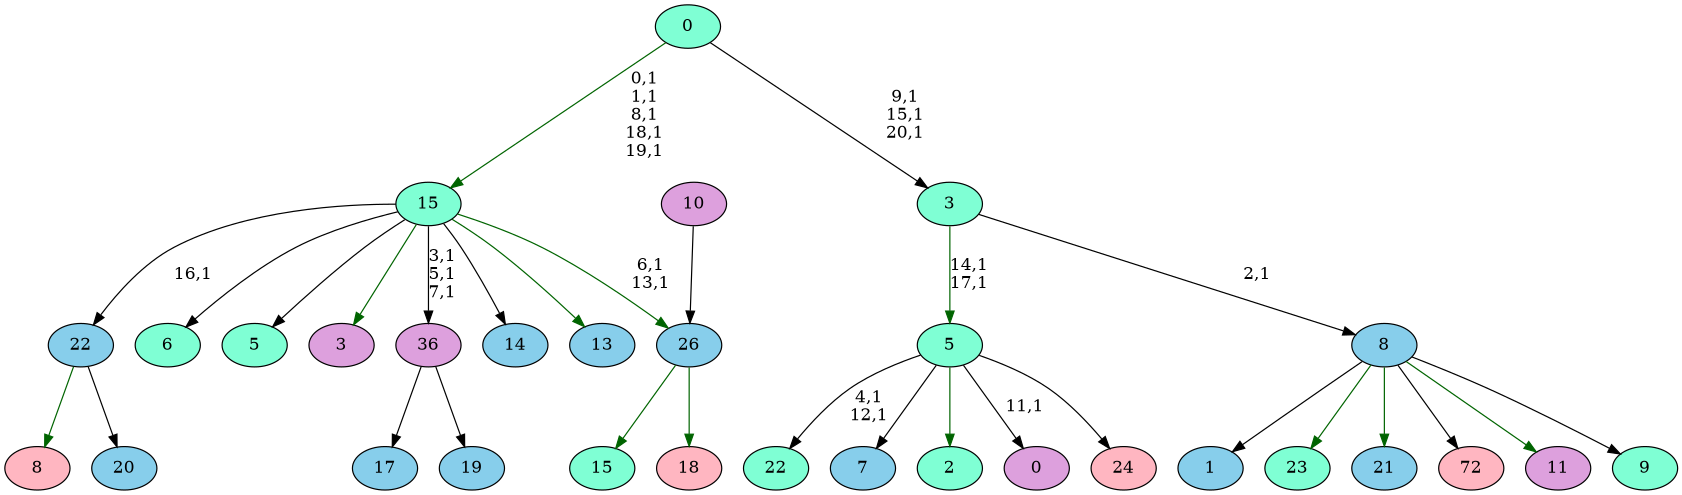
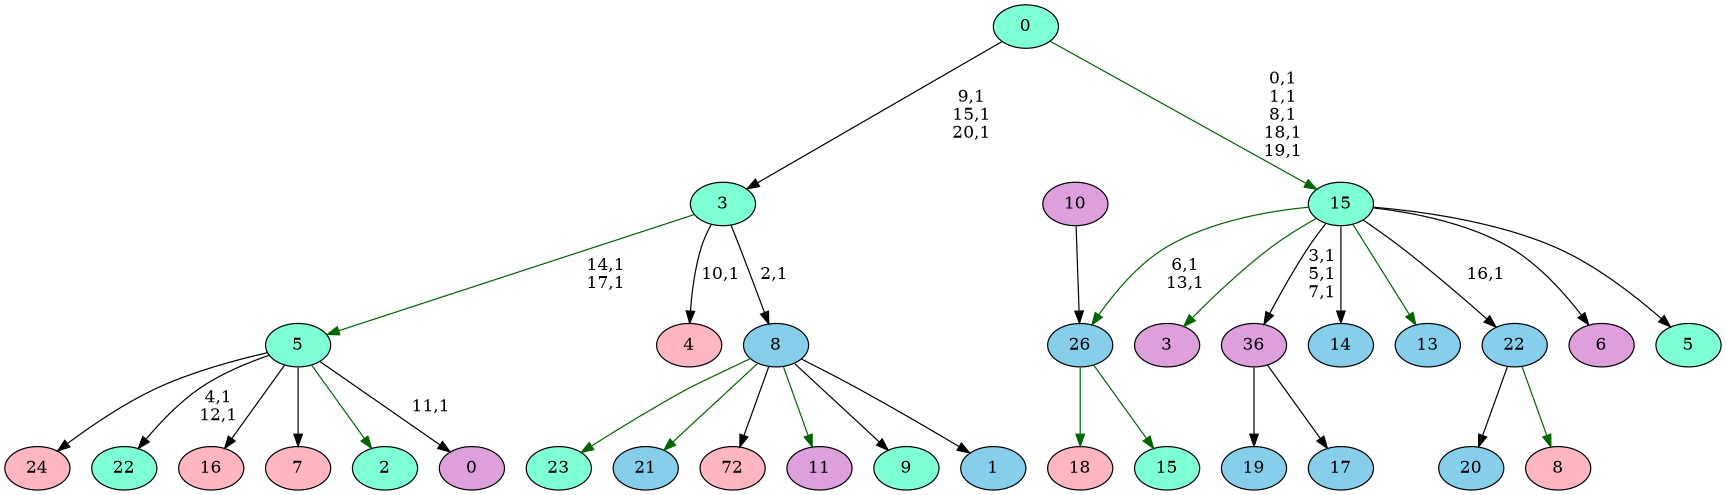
node "6": fillcolor aquamarine -> plum
node "4": added
node "16": added
node "7": fillcolor skyblue -> lightpink
